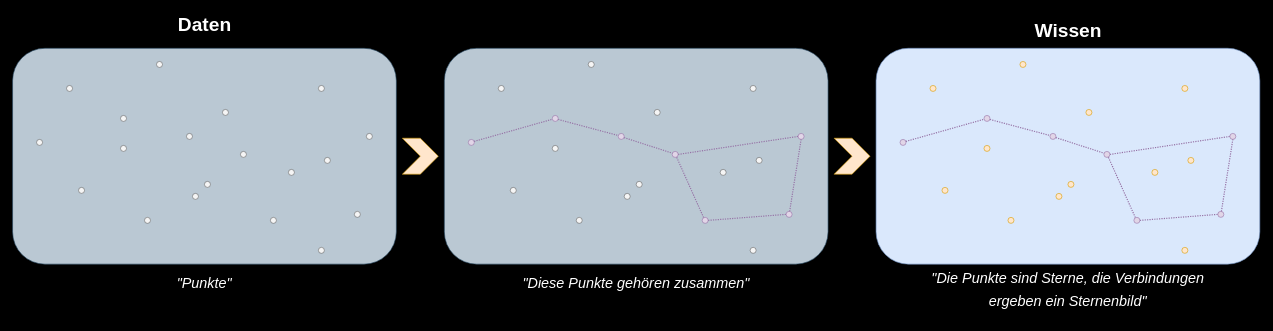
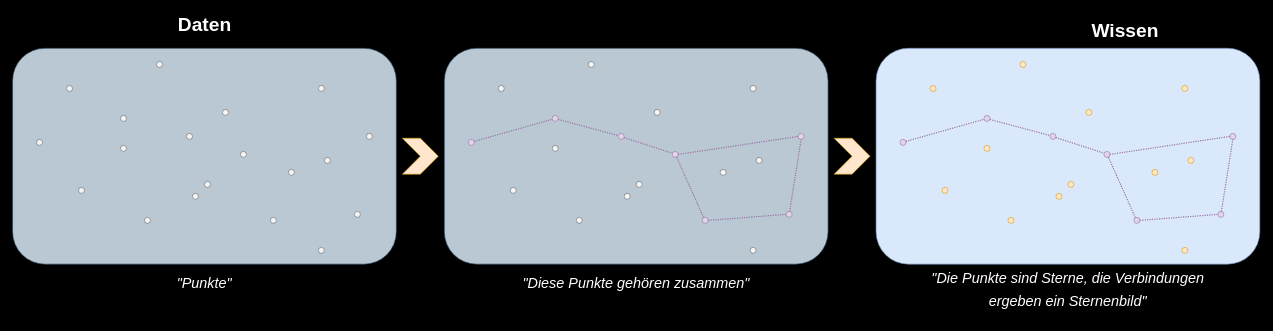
node "Wissen": moved (1068, 30) -> (1125, 30)
